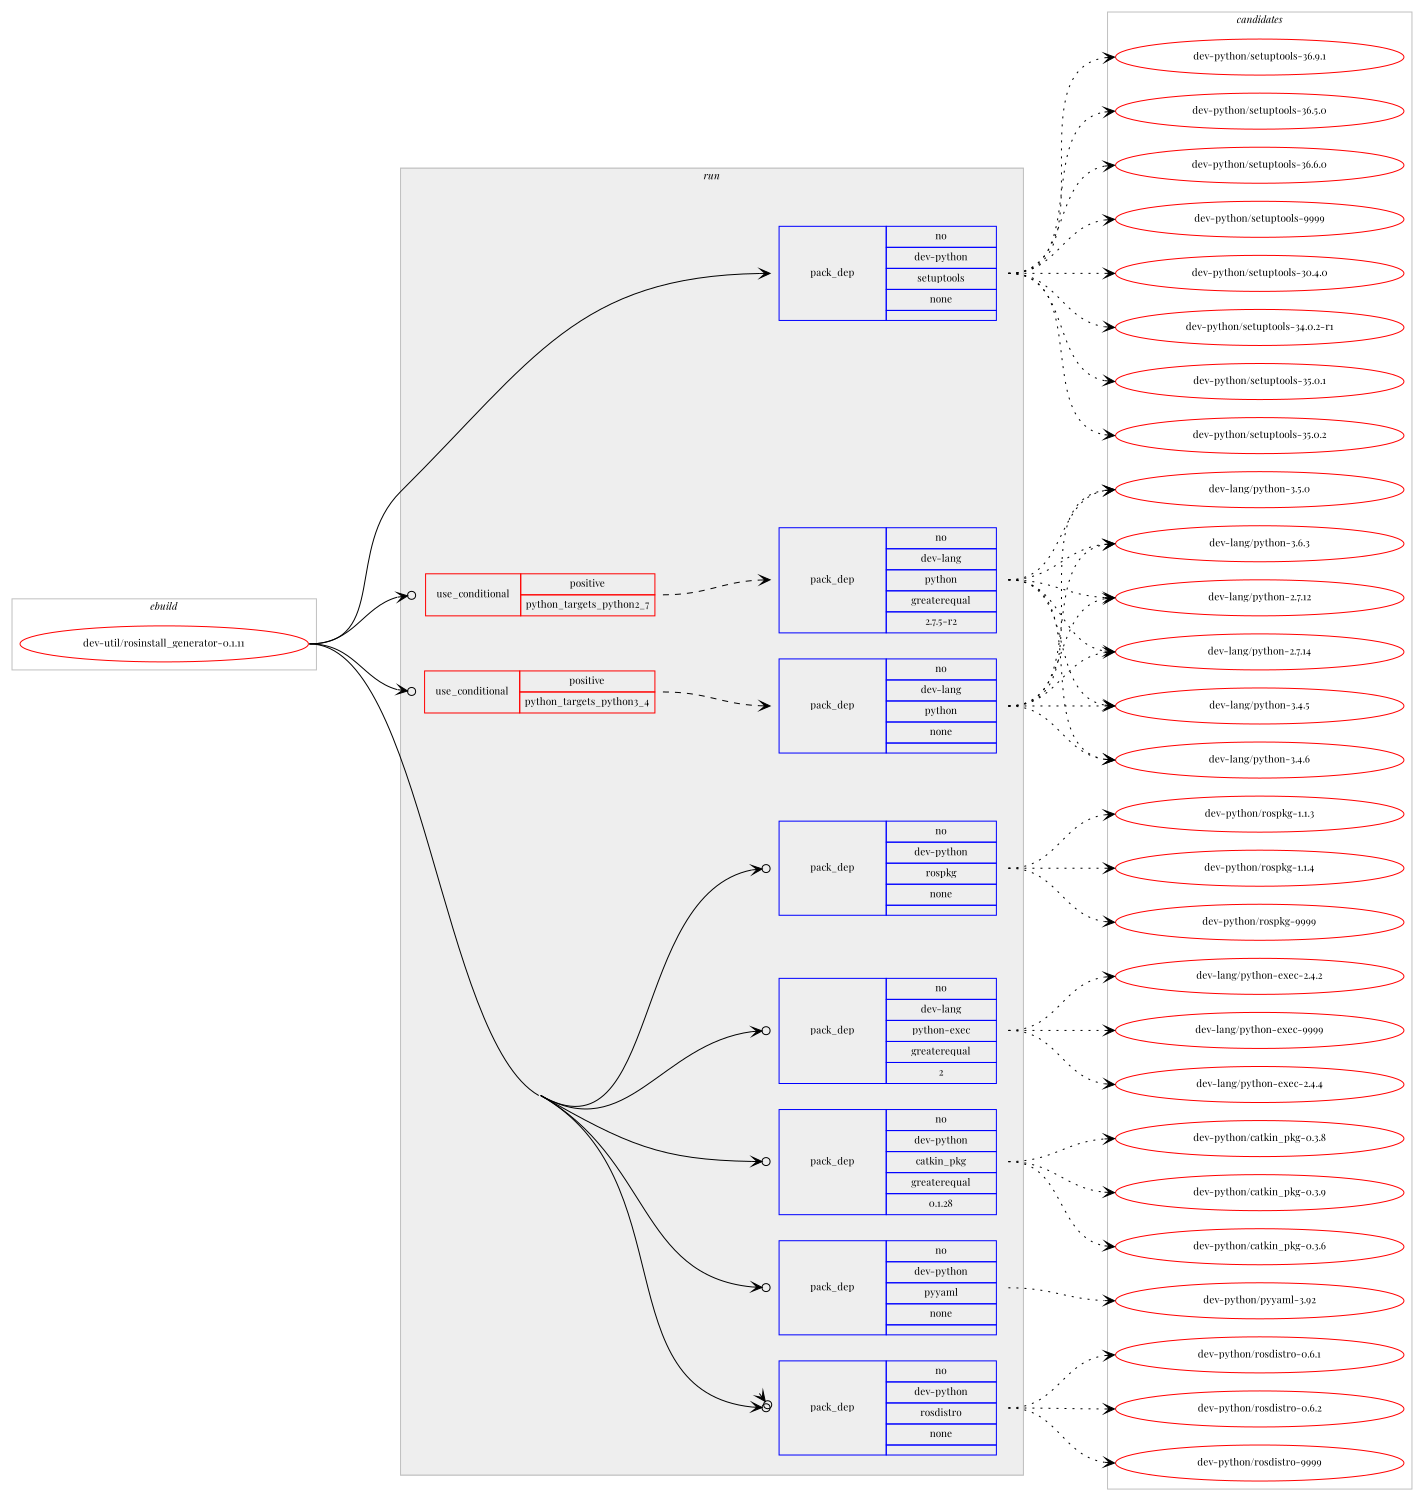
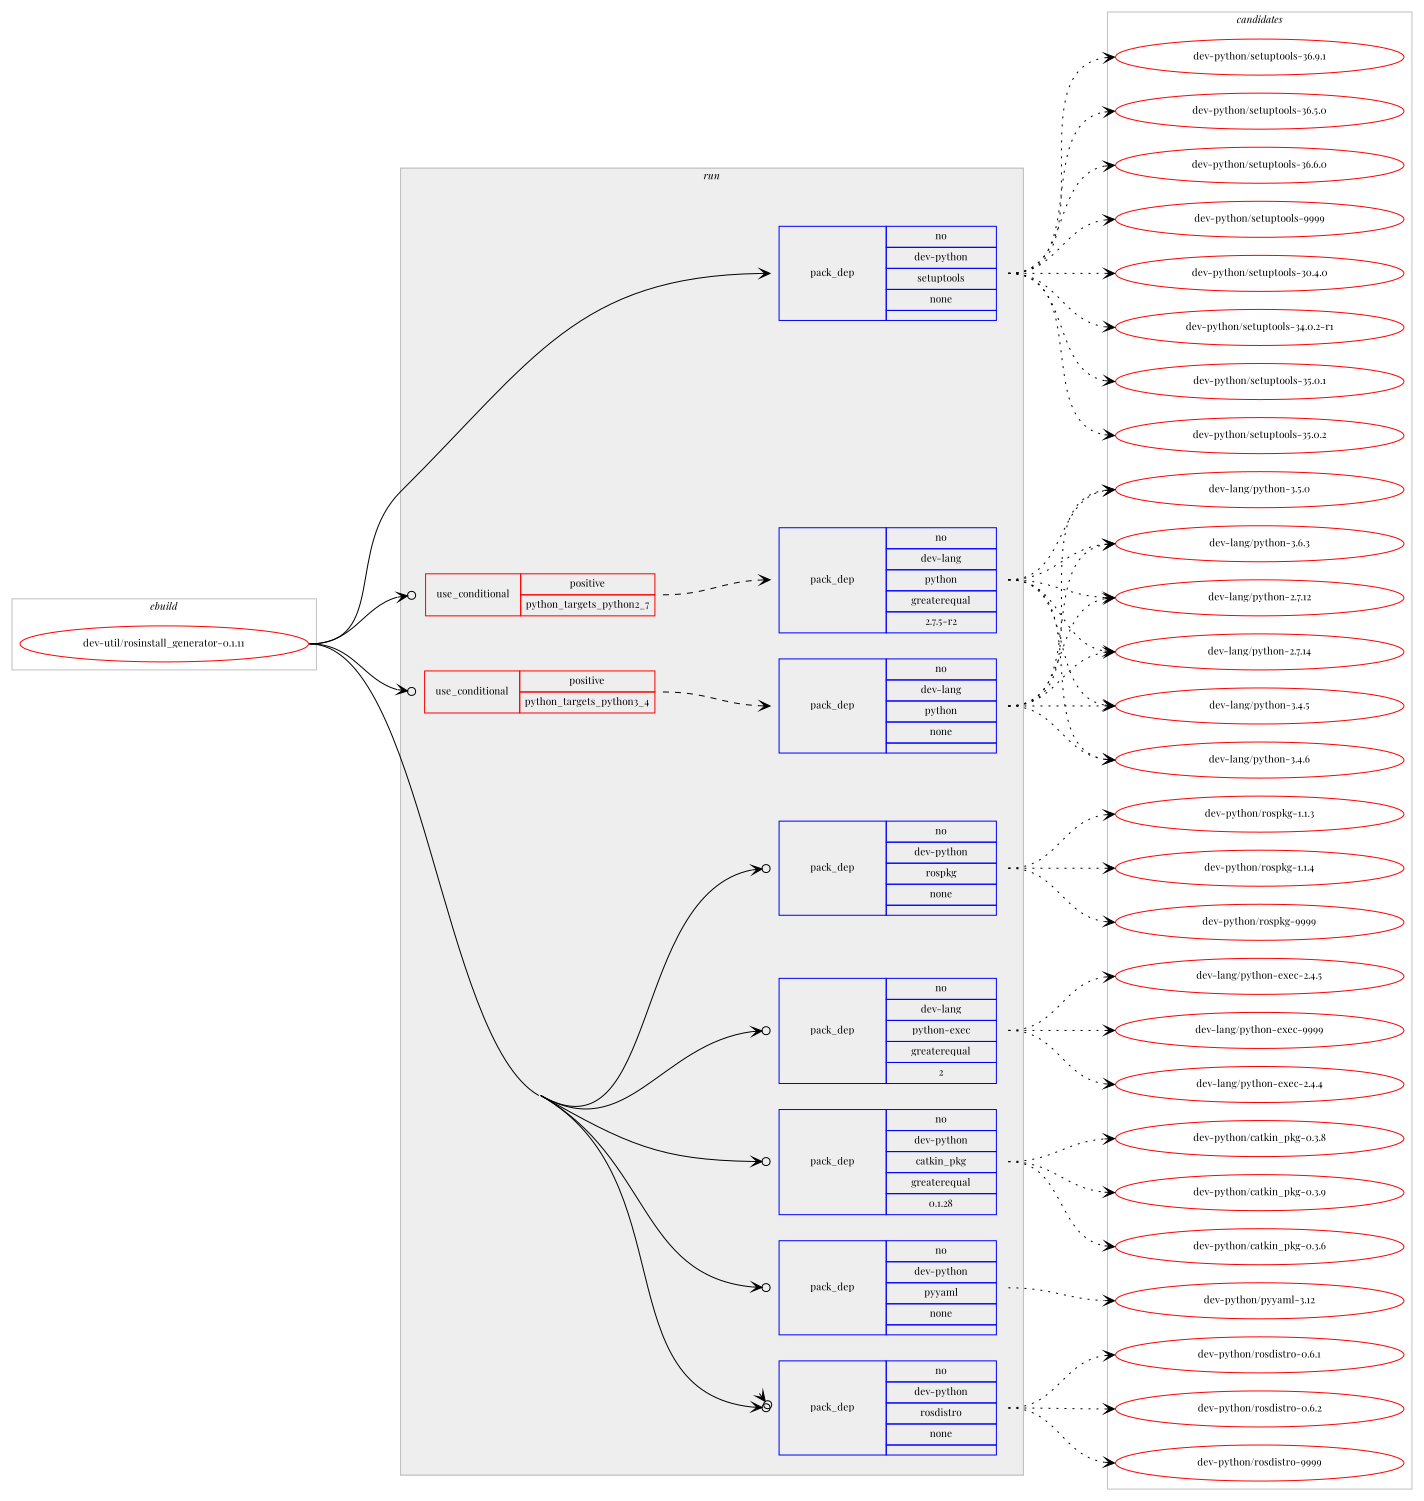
node "dev-lang/python-exec-2.4.2": label "dev-lang/python-exec-2.4.2" -> "dev-lang/python-exec-2.4.5"
node "dev-python/pyyaml-3.92": label "dev-python/pyyaml-3.92" -> "dev-python/pyyaml-3.12"
